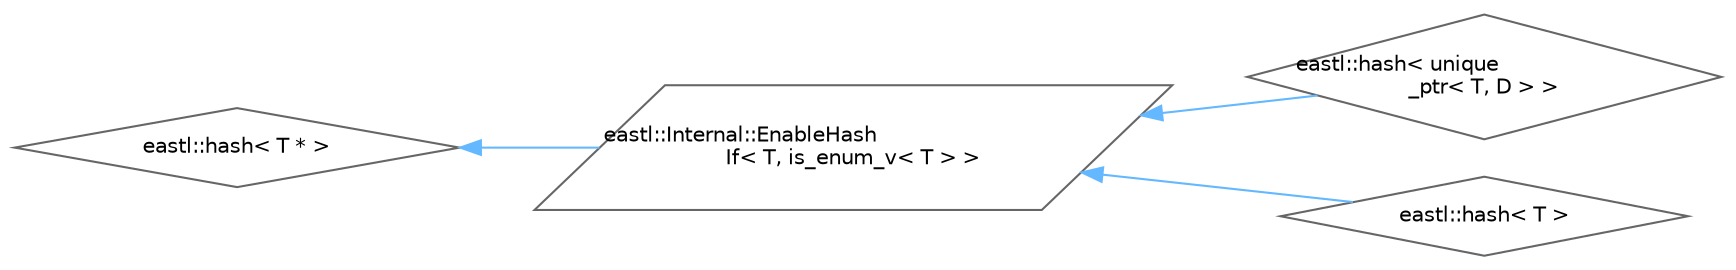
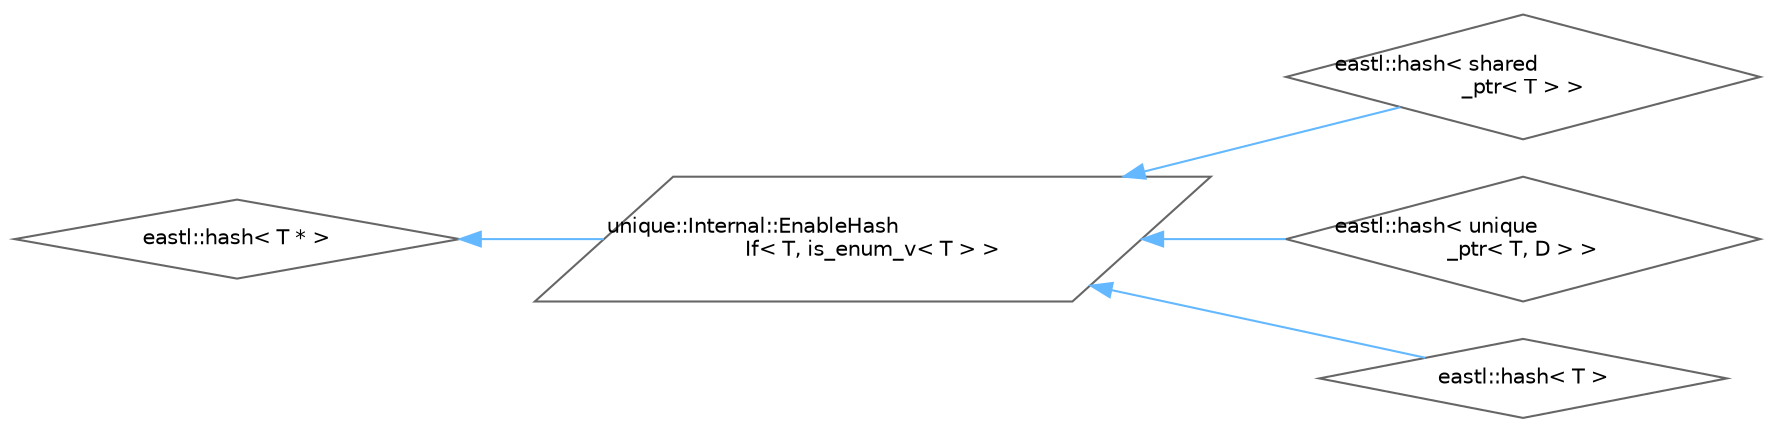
node "eastl::hash< shared _ptr< T > >": added
node "eastl::Internal::EnableHash If< T, is_enum_v< T > >": label "eastl::Internal::EnableHash If< T, is_enum_v< T > >" -> "unique::Internal::EnableHash If< T, is_enum_v< T > >"
